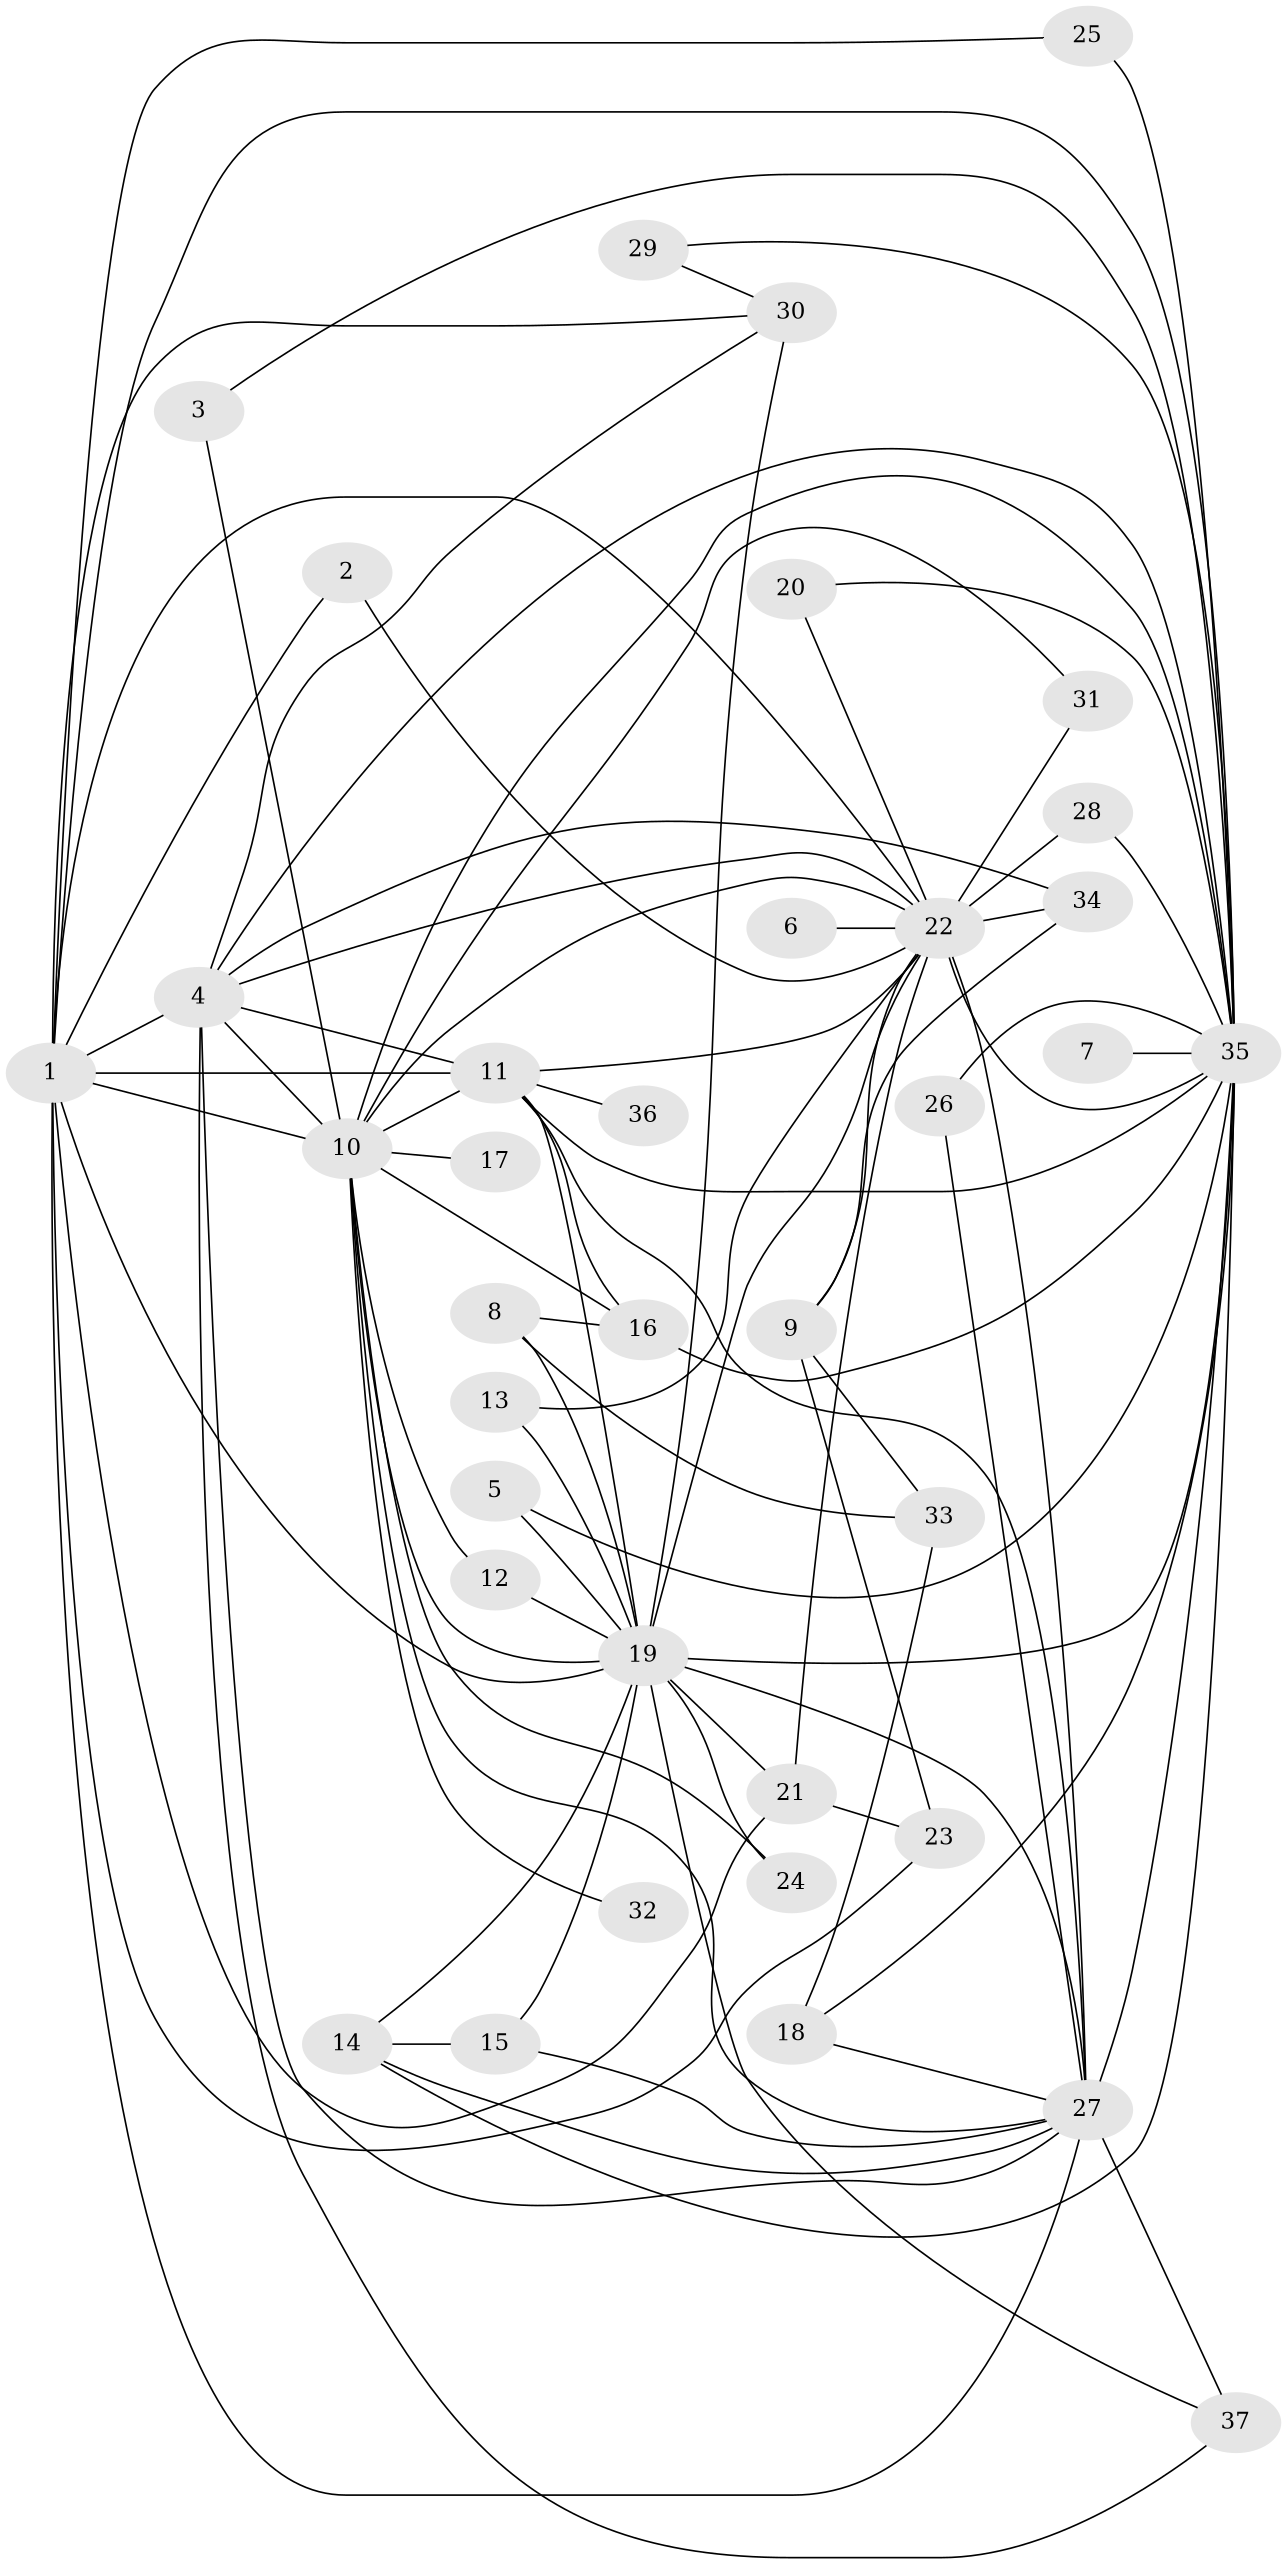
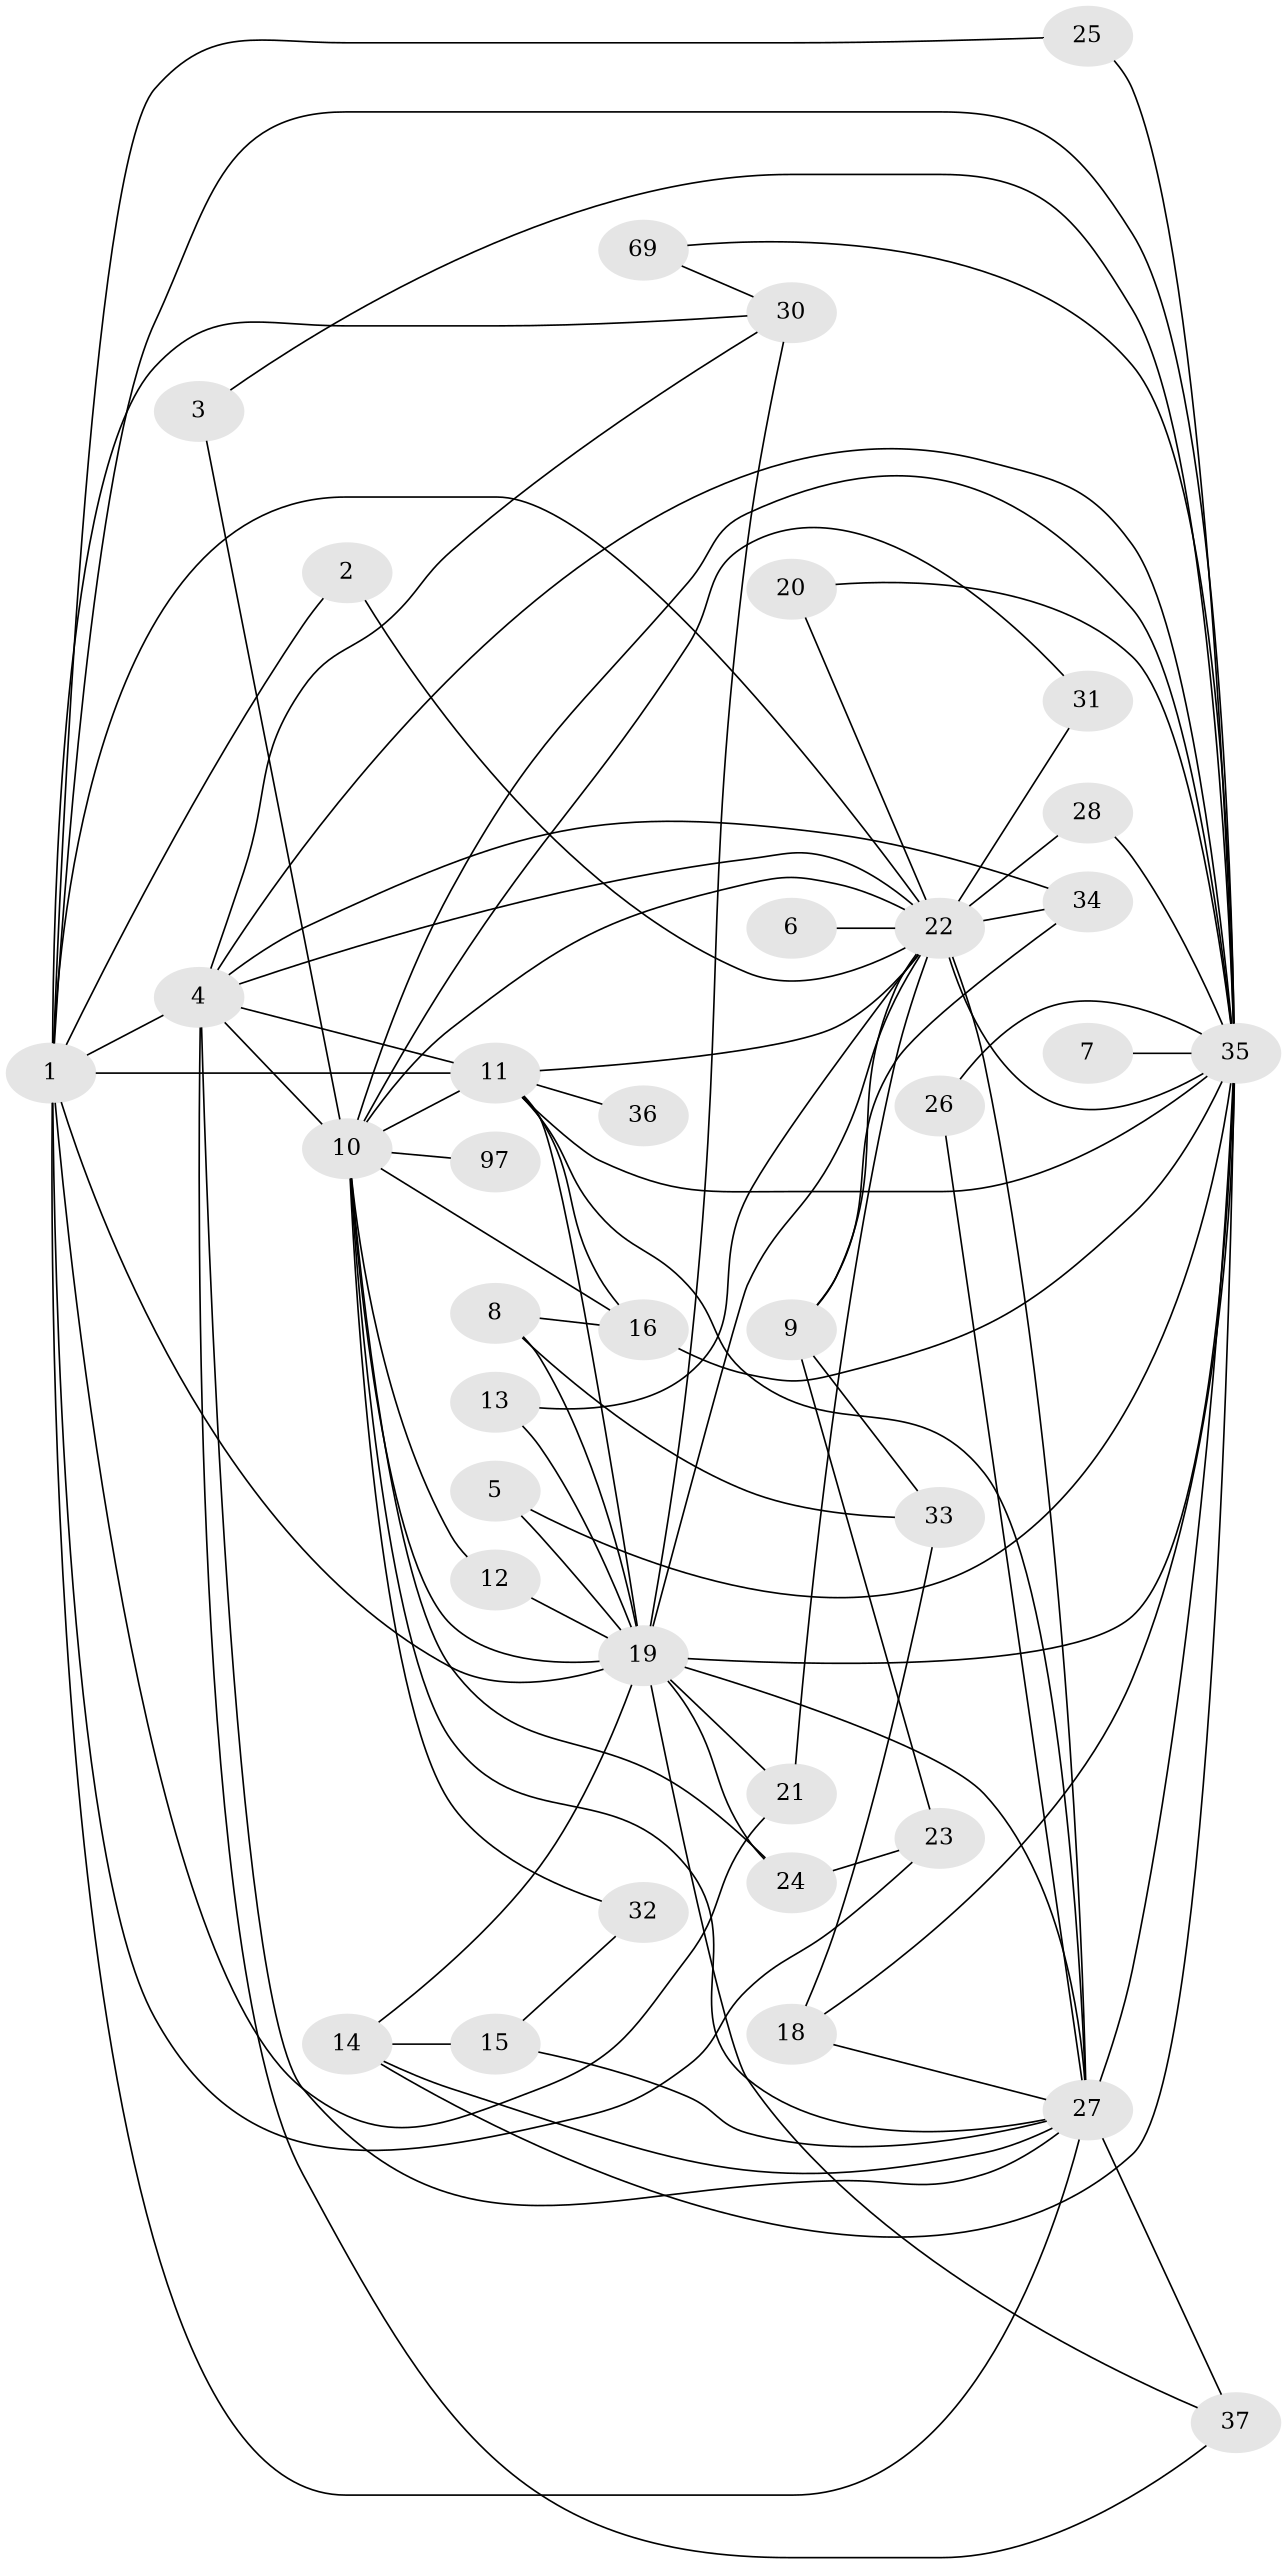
node "29": label "29" -> "69"
edge "1" -- "10": removed
node "17": label "17" -> "97"
edge "21" -- "23": now "24" -- "23"
edge "19" -- "15": now "32" -- "15"
